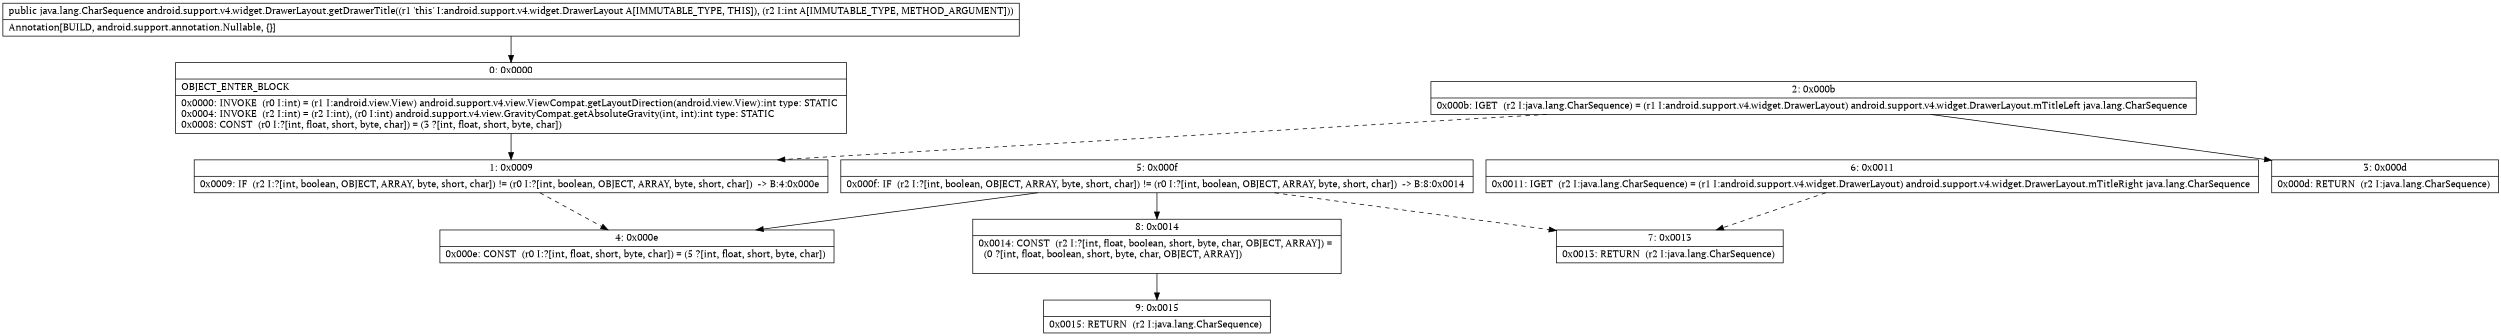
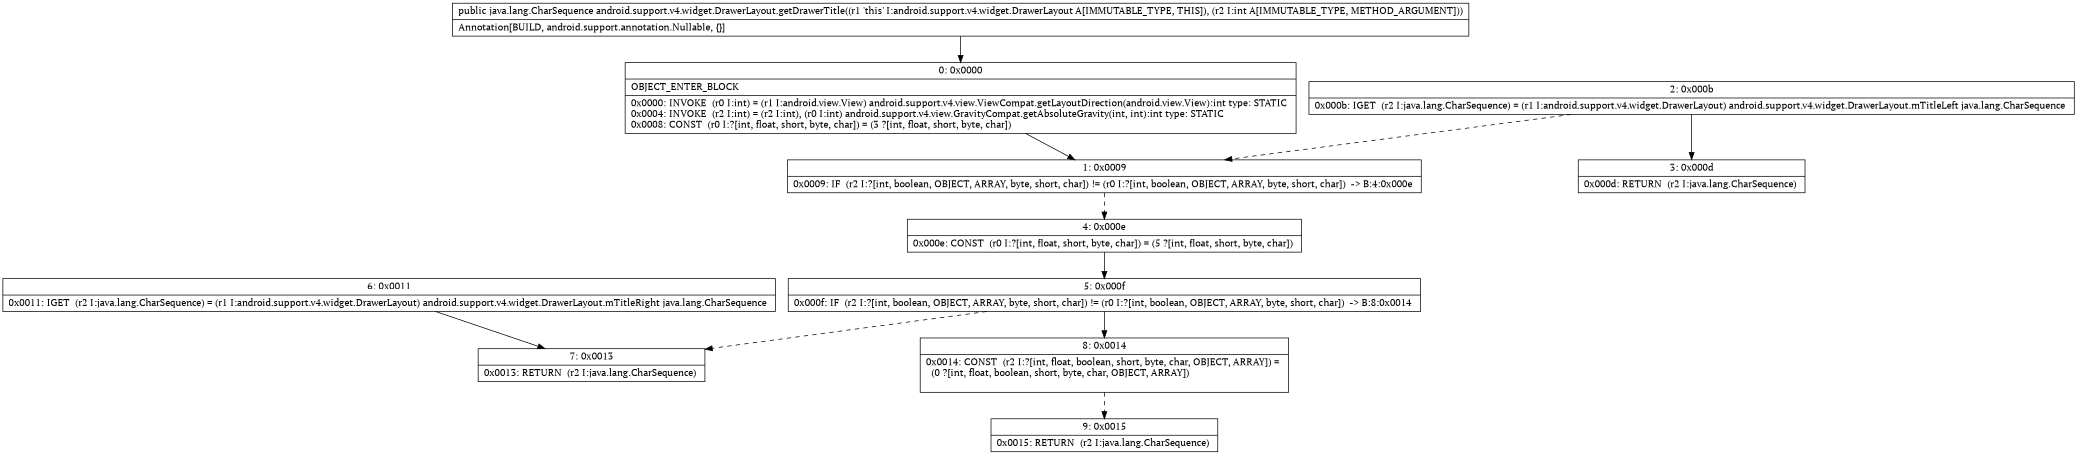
edge "6: 0x0011" -> "7: 0x0013": style dashed -> solid
edge "5: 0x000f" -> "4: 0x000e": reversed
edge "8: 0x0014" -> "9: 0x0015": style solid -> dashed
